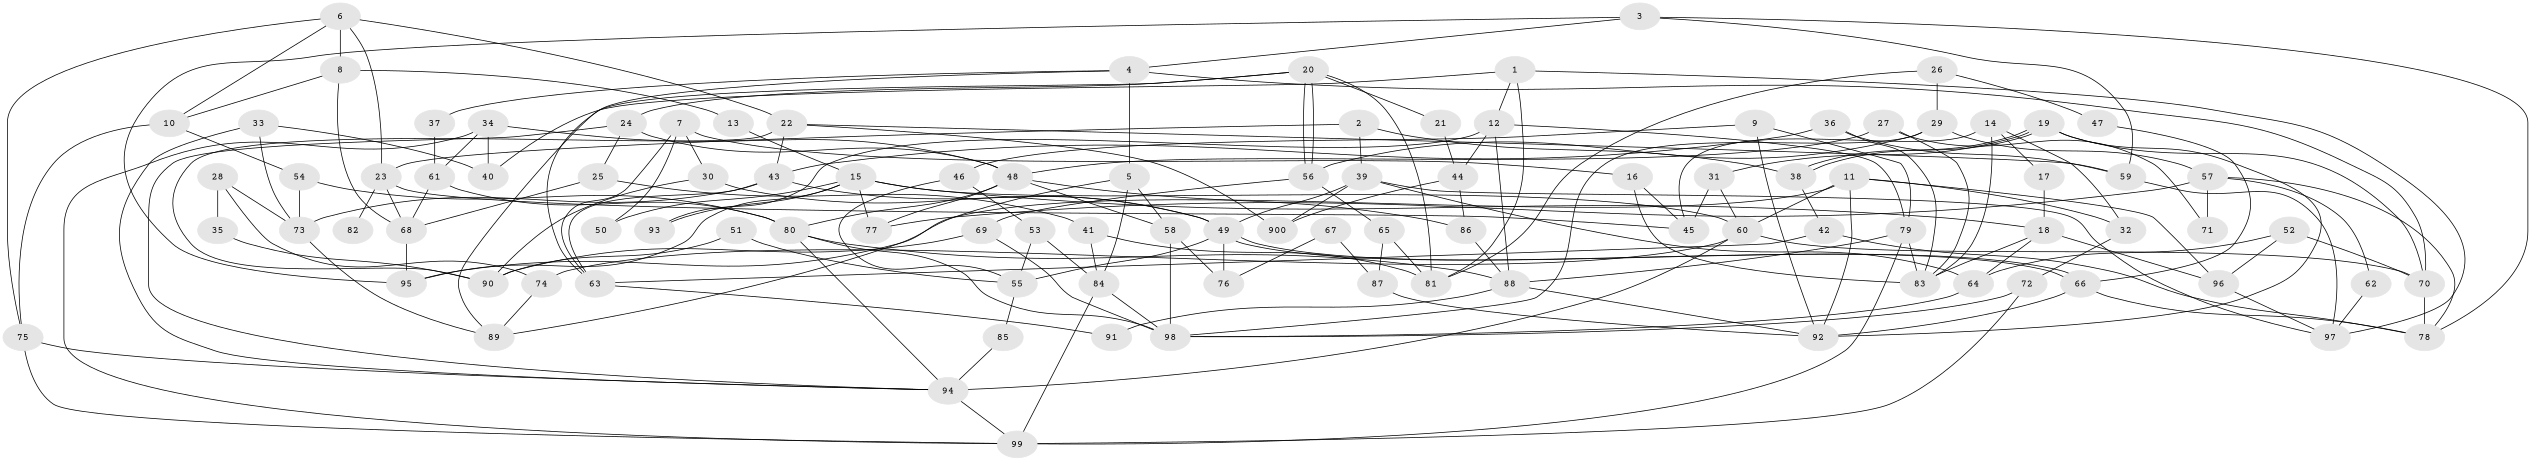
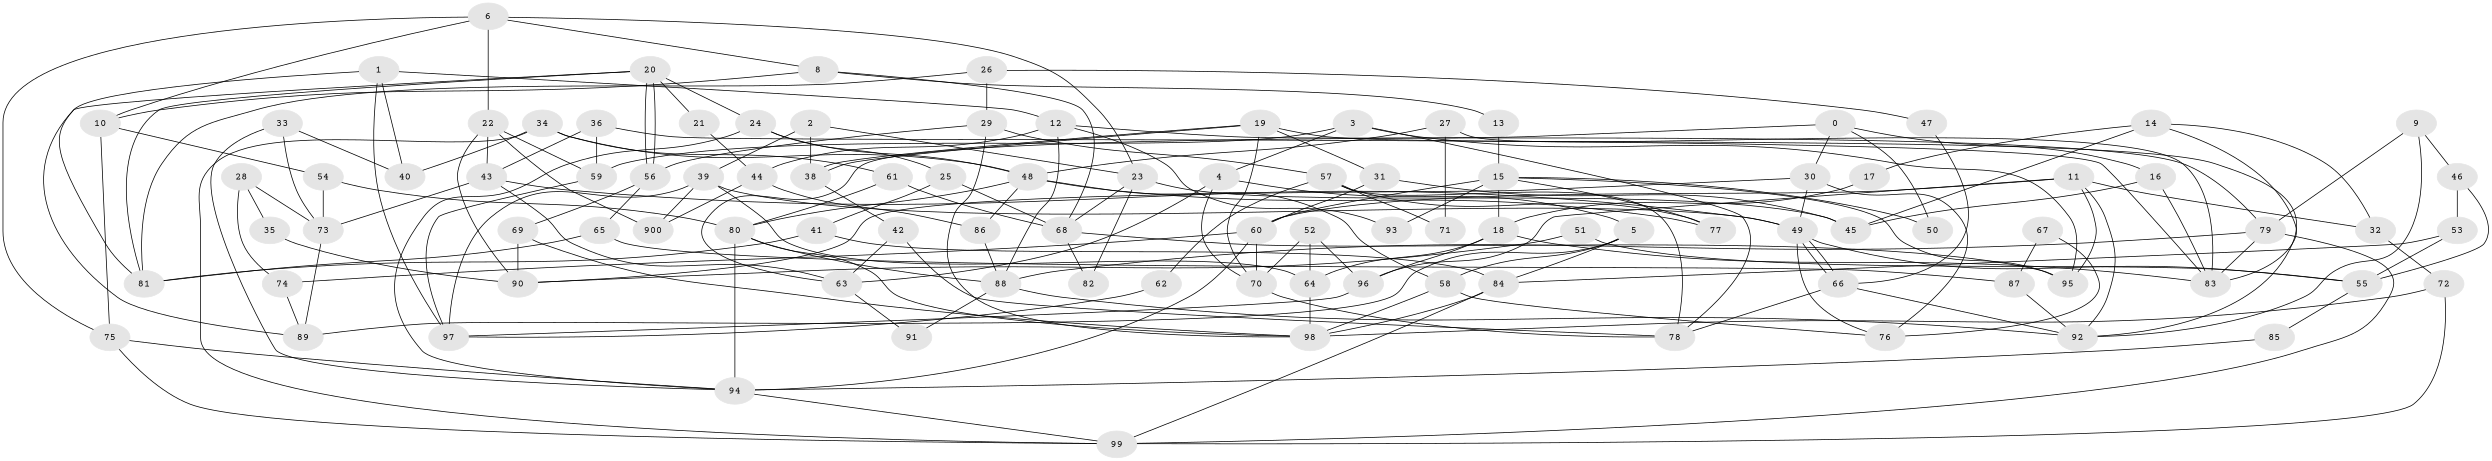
node "37": removed
node "7": label "7" -> "0"
edge "30" -- "76": added
edge "68" -- "82": added
